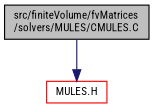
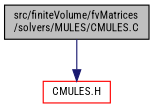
node "MULES.H": label "MULES.H" -> "CMULES.H"
